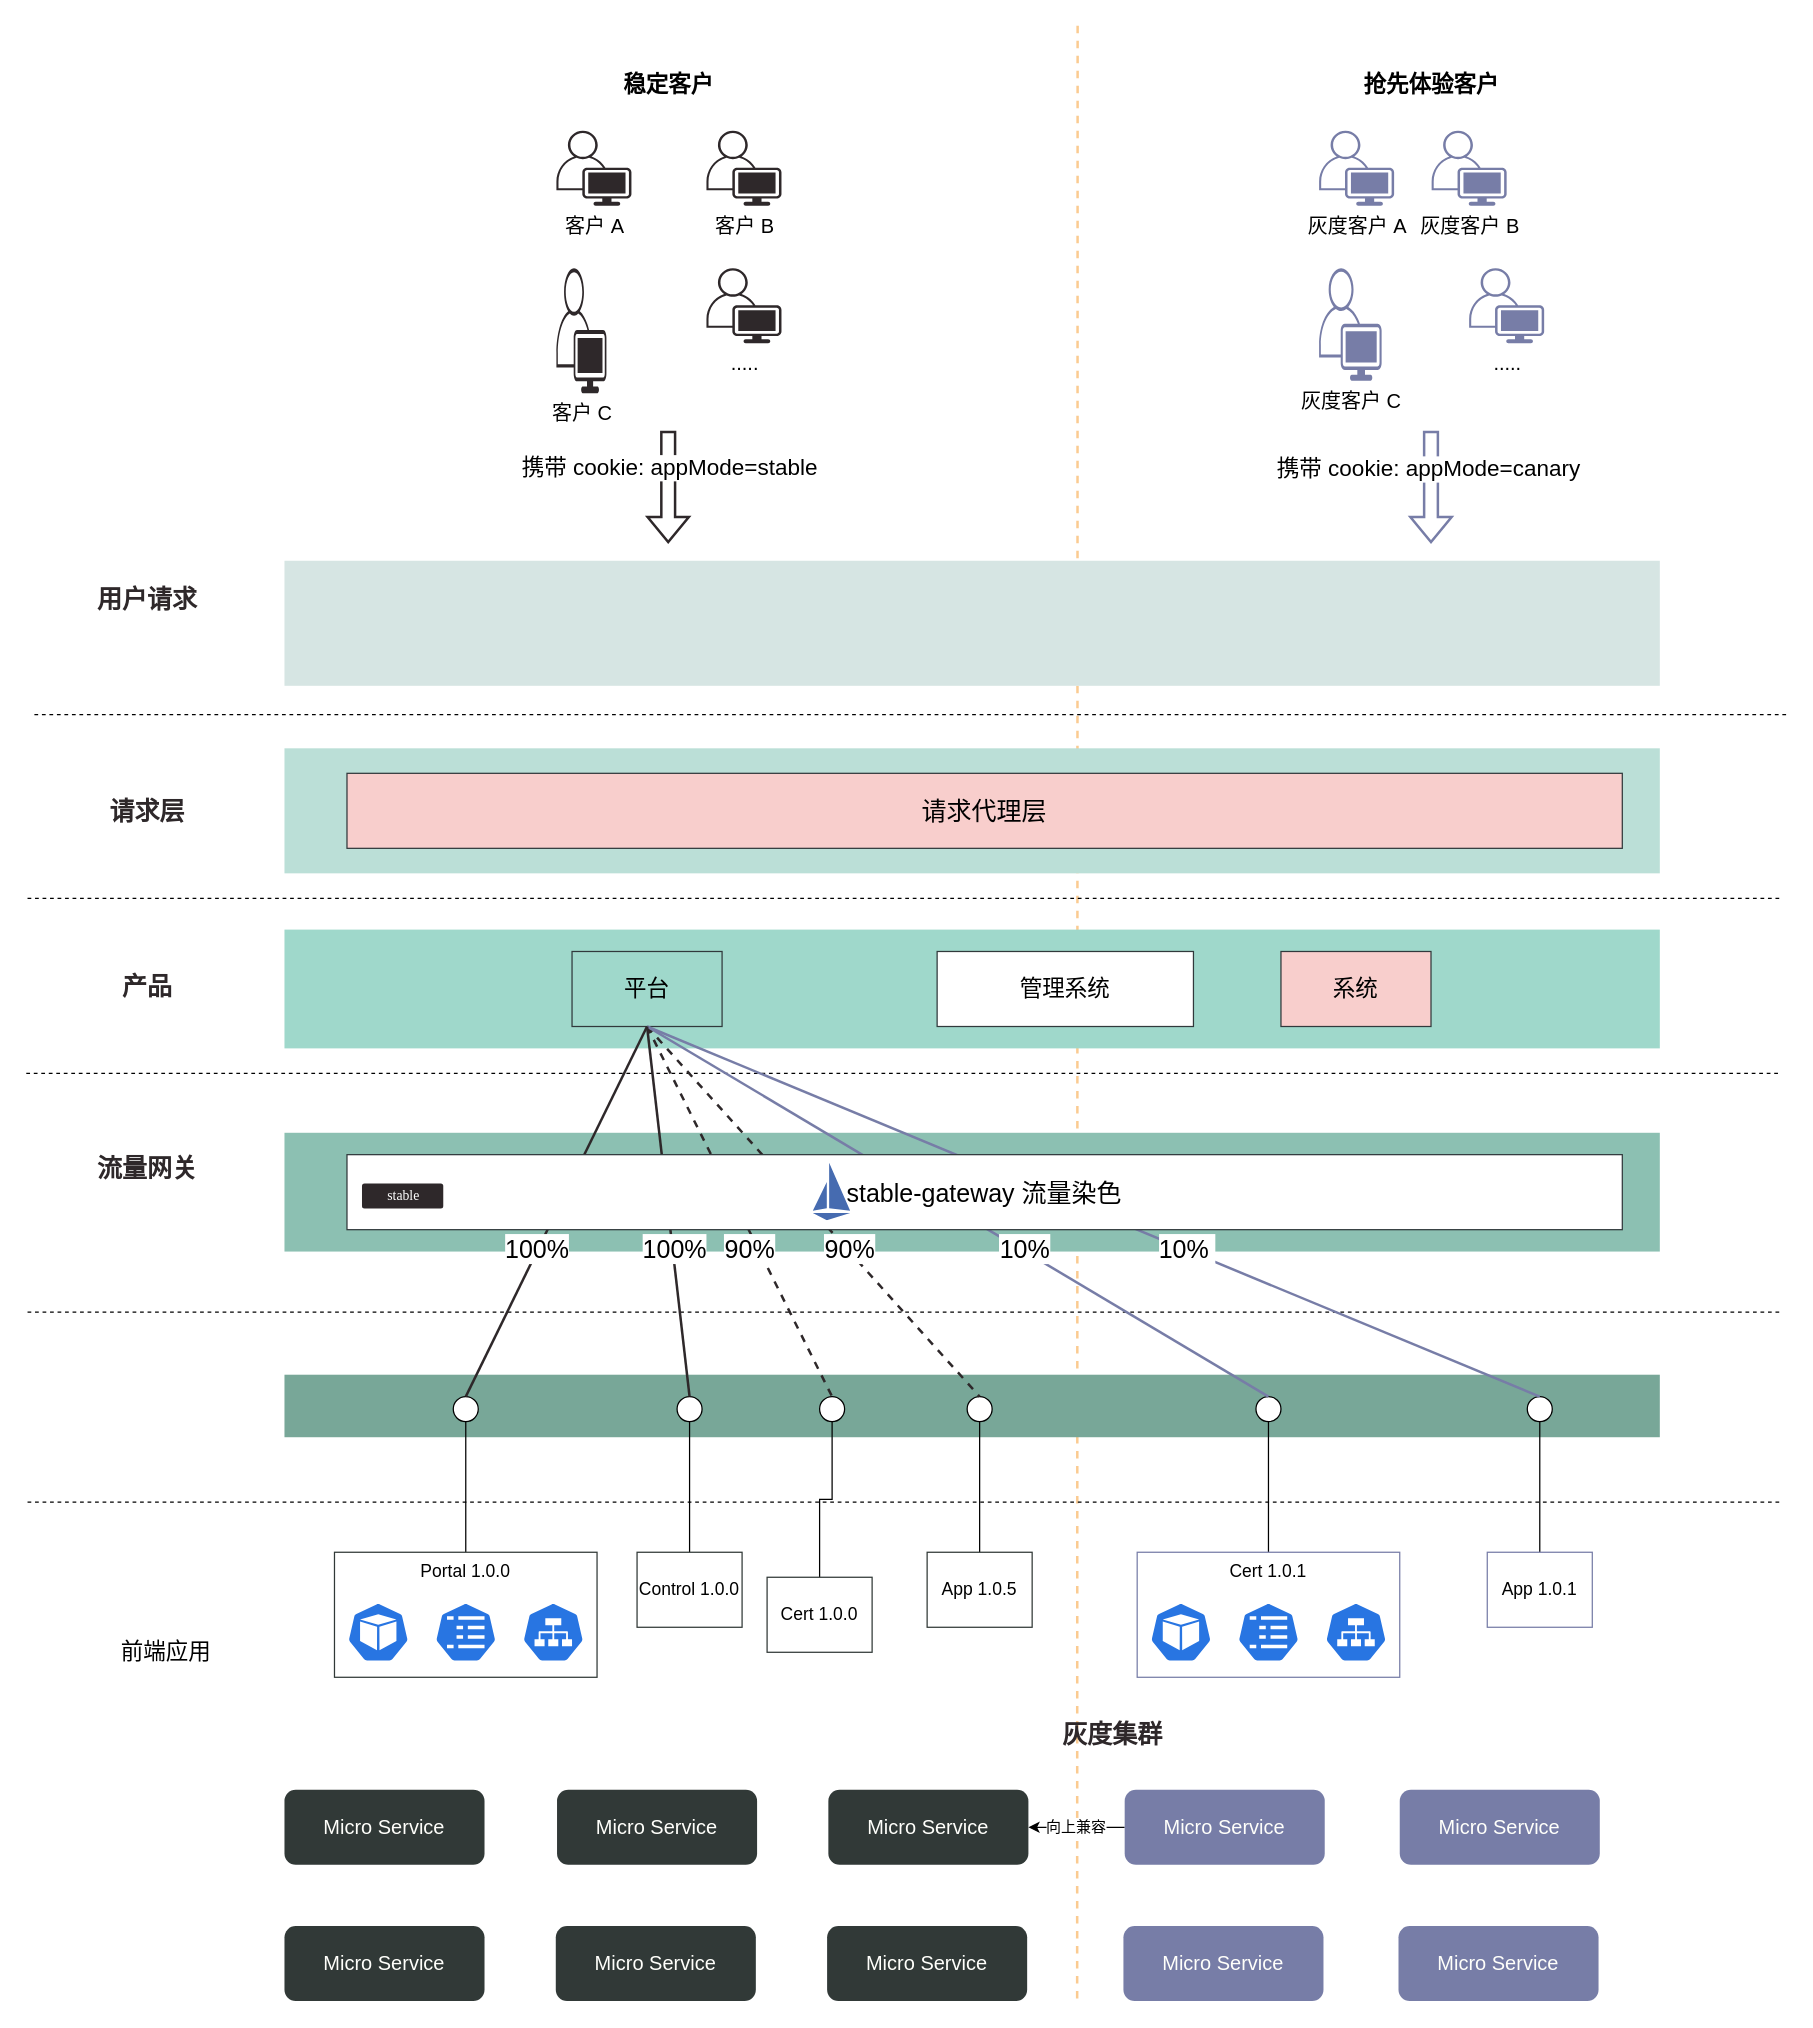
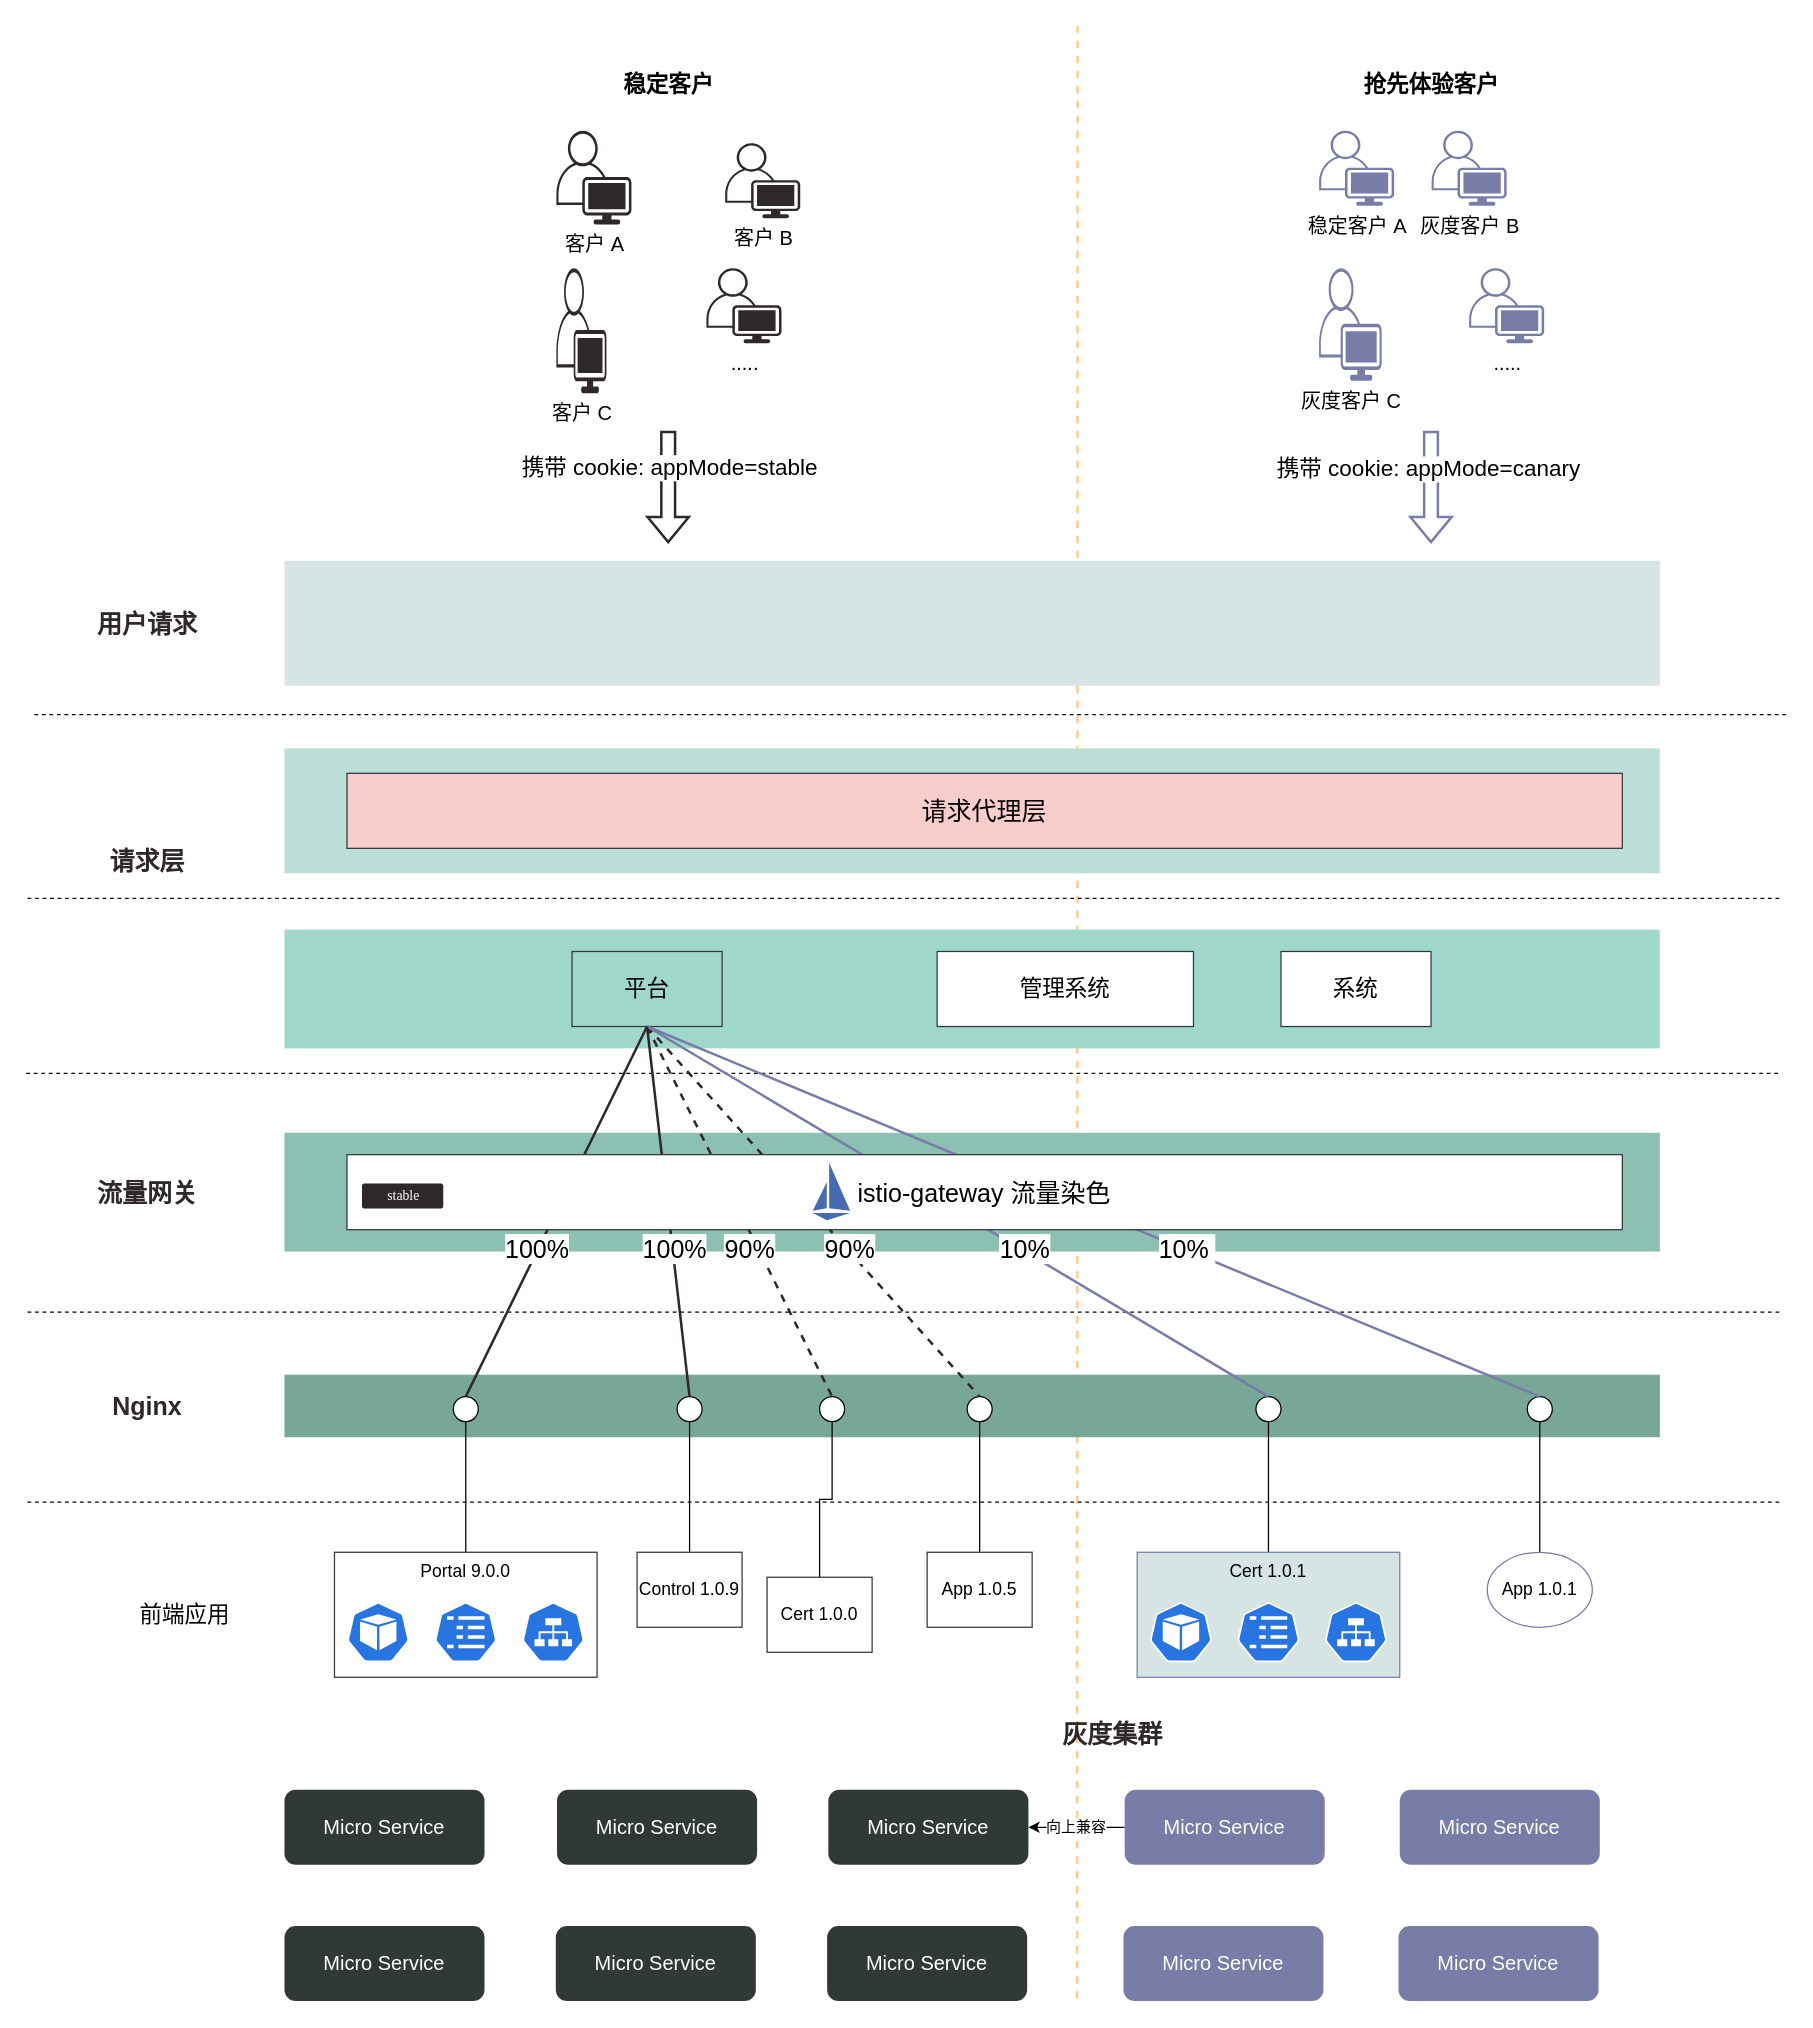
node "客户 A": size 75x75 -> 75x94
node "客户 B": moved (744, 168) -> (763, 181)
node "灰度客户 A": label "灰度客户 A" -> "稳定客户 A"
node "用户请求": moved (147, 598) -> (147, 623)
node "请求层": moved (147, 811) -> (147, 861)
node "产品": removed
node "系统": fillcolor #f8cecc -> #ffffff
node "流量网关": moved (147, 1167) -> (147, 1192)
node "stable-gateway 流量染色": label "stable-gateway 流量染色" -> "istio-gateway 流量染色"
node "Nginx": added
node "Portal 1.0.0": label "Portal 1.0.0" -> "Portal 9.0.0"
node "Cert 1.0.1": fillcolor #ffffff -> #d6e5e3
node "Control 1.0.0": label "Control 1.0.0" -> "Control 1.0.9"
node "App 1.0.1": shape rectangle -> ellipse
node "前端应用": moved (166, 1652) -> (184, 1614)
